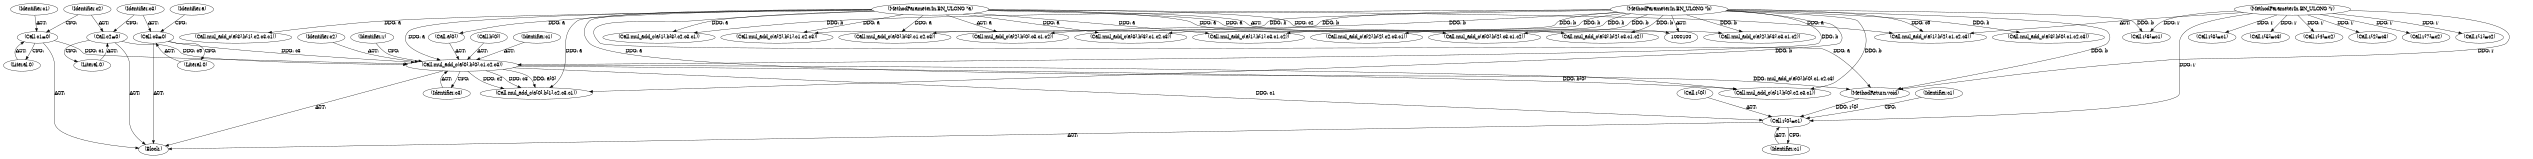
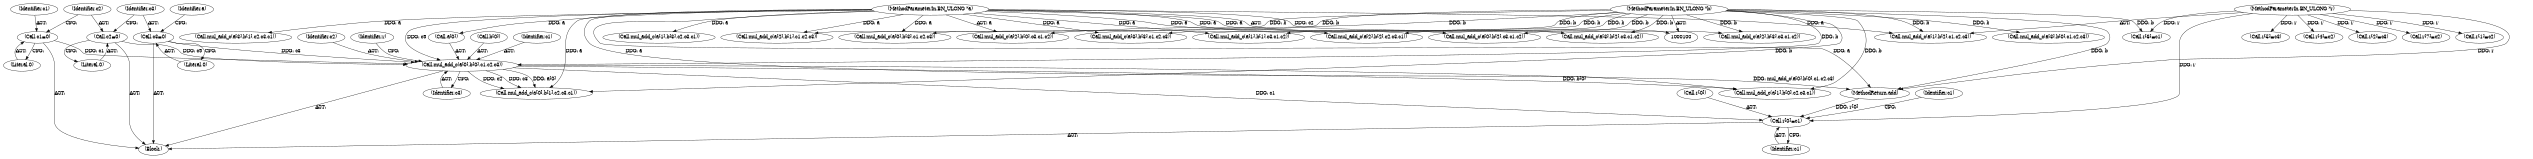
edge "(MethodParameterIn,BN_ULONG *b)" -> "(Call,mul_add_c(a[1],b[3],c2,c3,c1))": removed, label "DDG: b"
edge "(MethodParameterIn,BN_ULONG *b)" -> "(Call,mul_add_c(a[1],b[2],c1,c2,c3))": label "DDG: c9" -> "DDG: b"
edge "(MethodParameterIn,BN_ULONG *a)" -> "(Call,mul_add_c(a[2],b[2],c2,c3,c1))": added, label "DDG: a"
edge "(MethodParameterIn,BN_ULONG *a)" -> "(Call,mul_add_c(a[0],b[0],c1,c2,c3))": label "DDG: a" -> "DDG: c9"
node "(Call,r[3]=c1)": removed
node "(MethodReturn,void)": label "(MethodReturn,void)" -> "(MethodReturn,add)"
